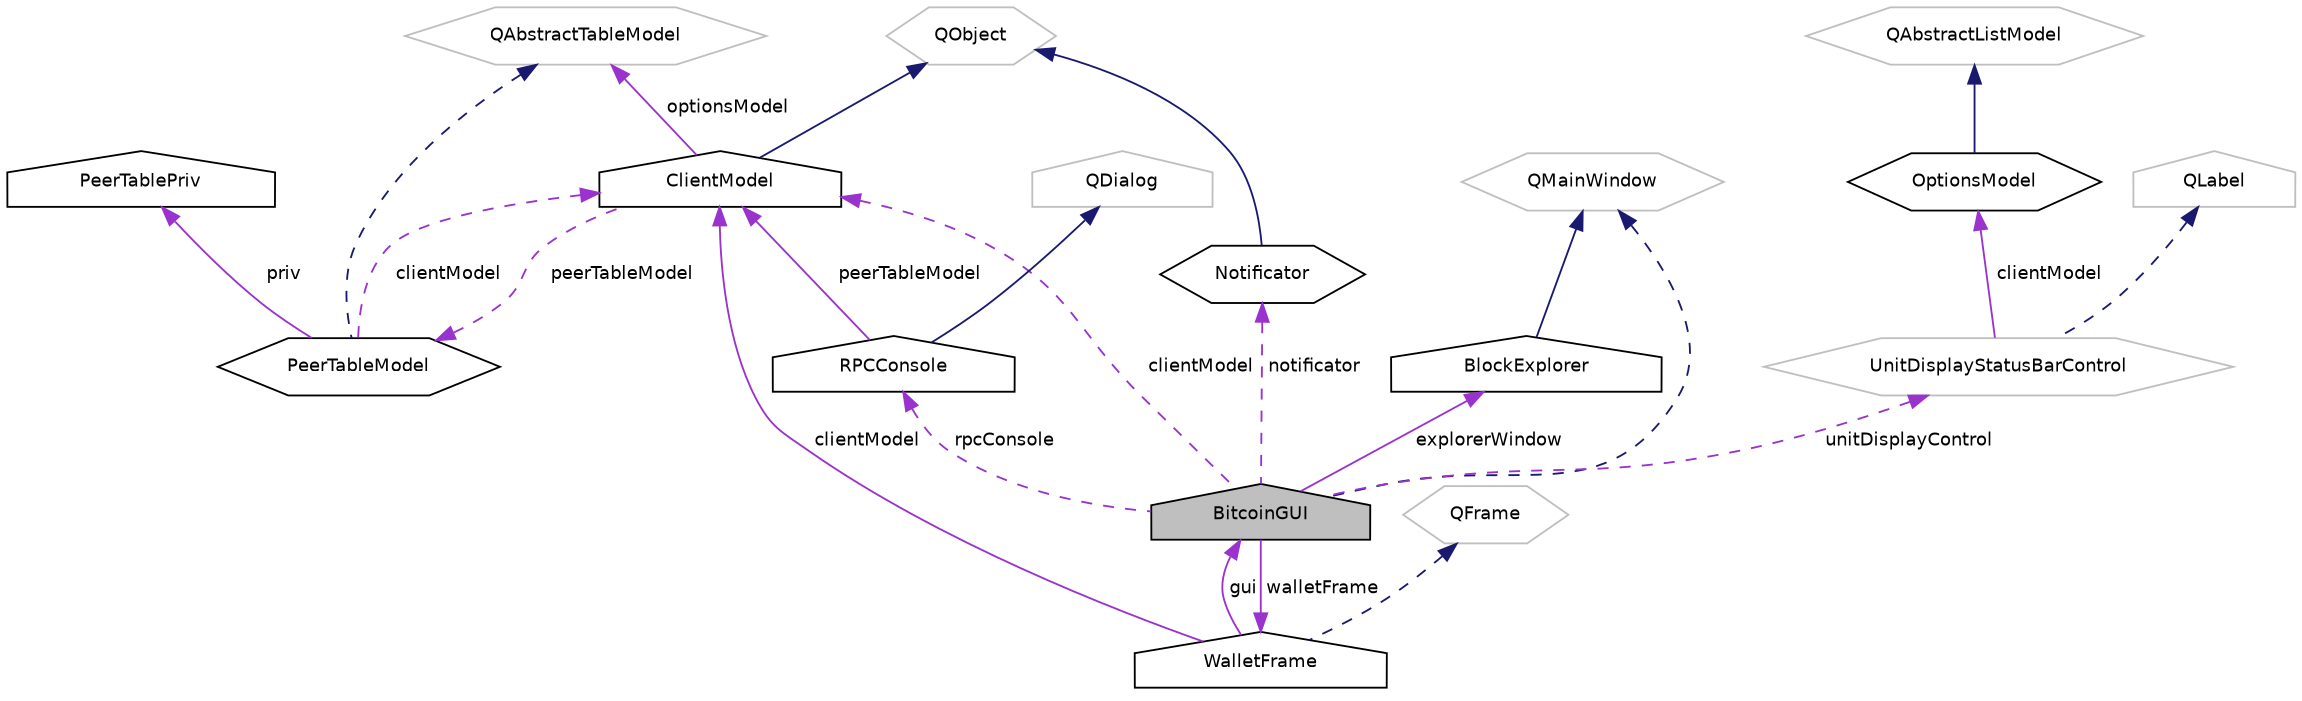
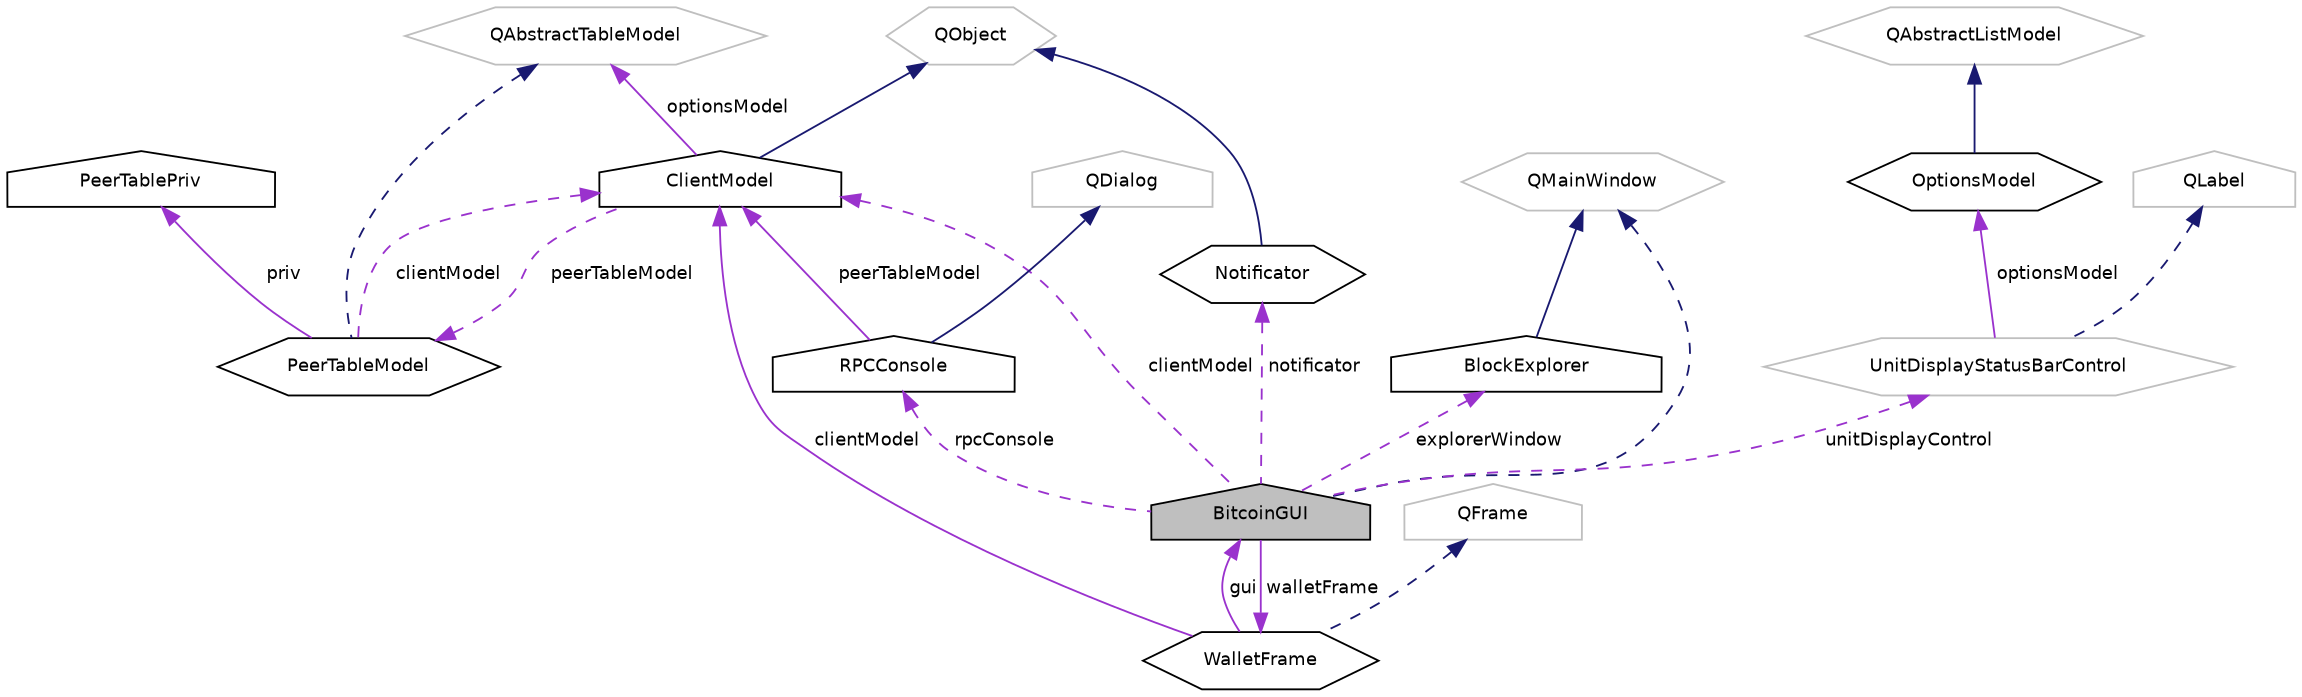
edge "UnitDisplayStatusBarControl" -> "OptionsModel": label " clientModel" -> " optionsModel"
edge "BitcoinGUI" -> "BlockExplorer": style solid -> dashed
node "QFrame": shape hexagon -> house
node "WalletFrame": shape house -> hexagon
